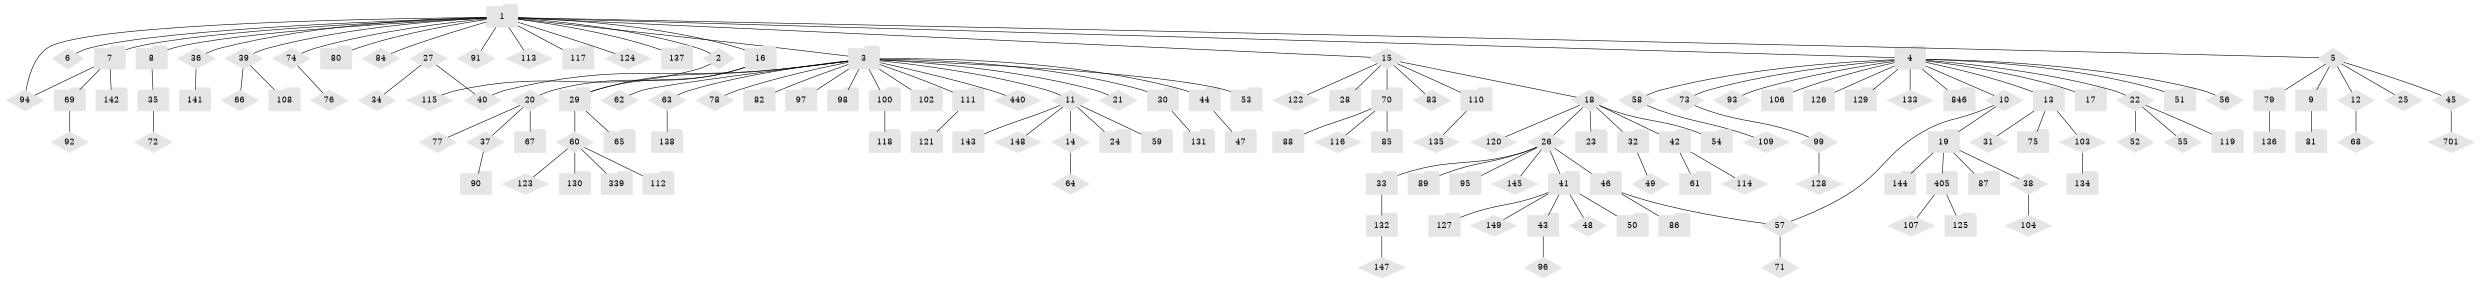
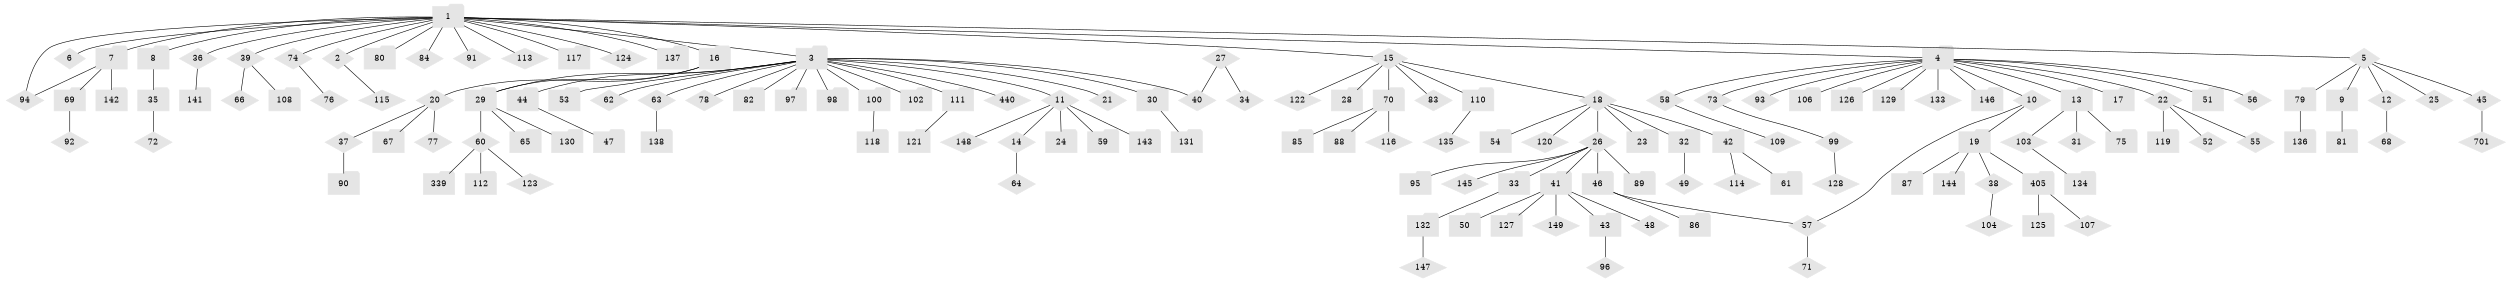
node "846": label "846" -> "146"
edge "60" -- "130": now "29" -- "130"
